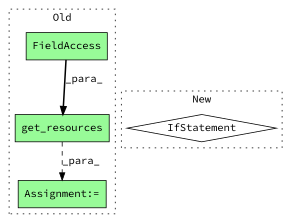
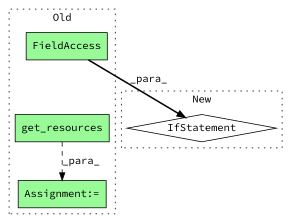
edge "FieldAccess" -> "get_resources": now "FieldAccess" -> "IfStatement"
